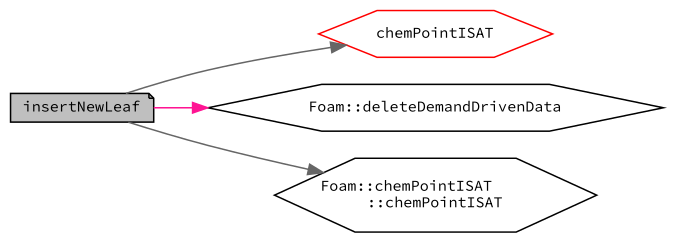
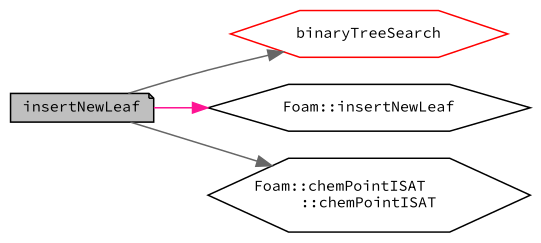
node "chemPointISAT": label "chemPointISAT" -> "binaryTreeSearch"
node "Foam::deleteDemandDrivenData": label "Foam::deleteDemandDrivenData" -> "Foam::insertNewLeaf"
